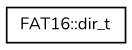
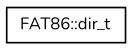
node "FAT16::dir_t": label "FAT16::dir_t" -> "FAT86::dir_t"
